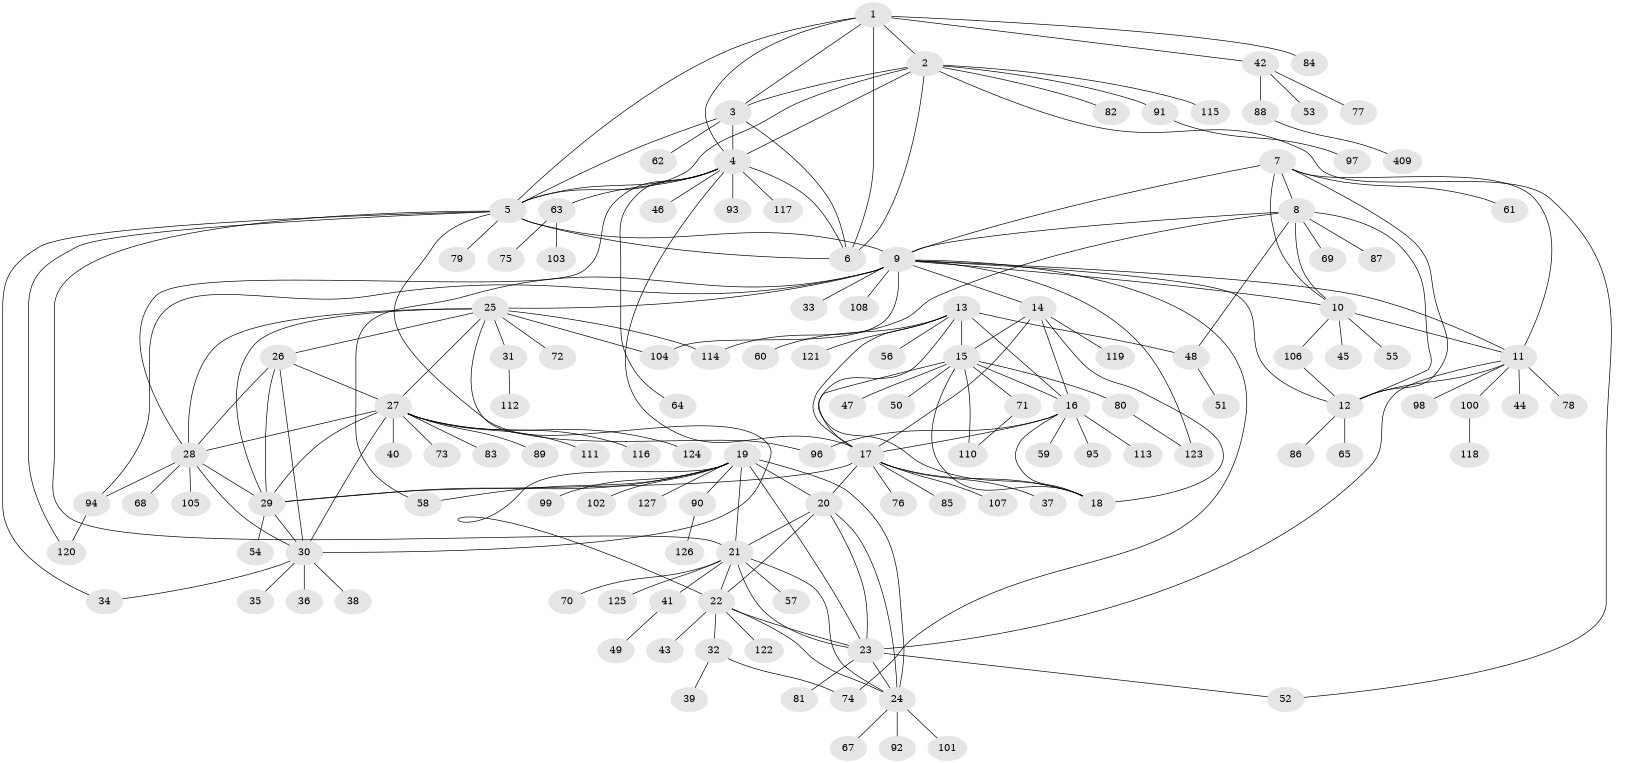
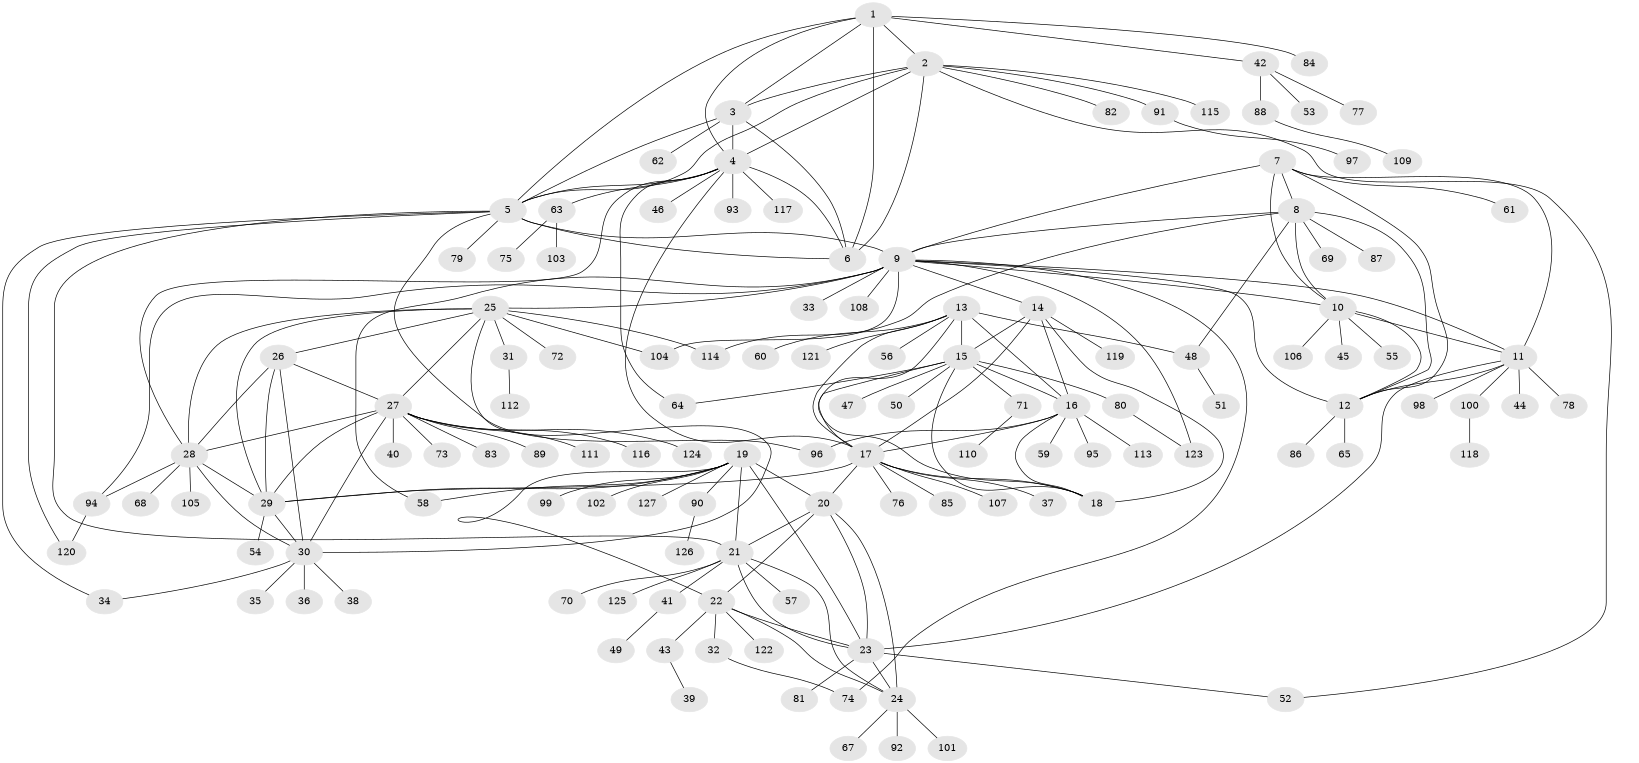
node "409": label "409" -> "109"
edge "106" -- "12": now "10" -- "12"
edge "15" -- "110": now "15" -- "64"
edge "19" -- "24": removed
edge "21" -- "22": removed
edge "32" -- "39": now "43" -- "39"
